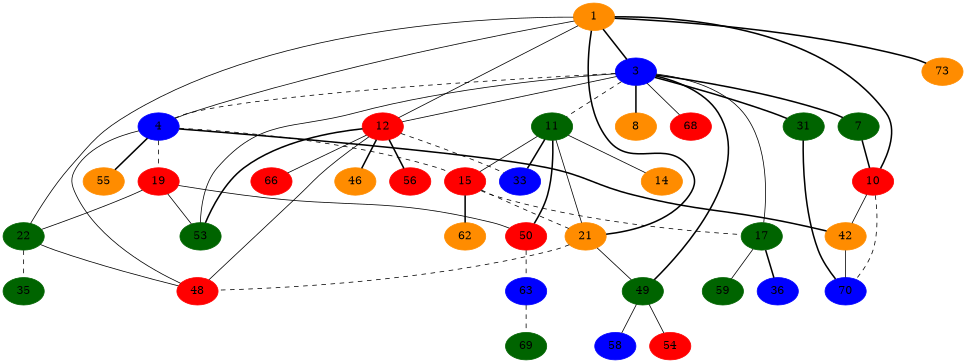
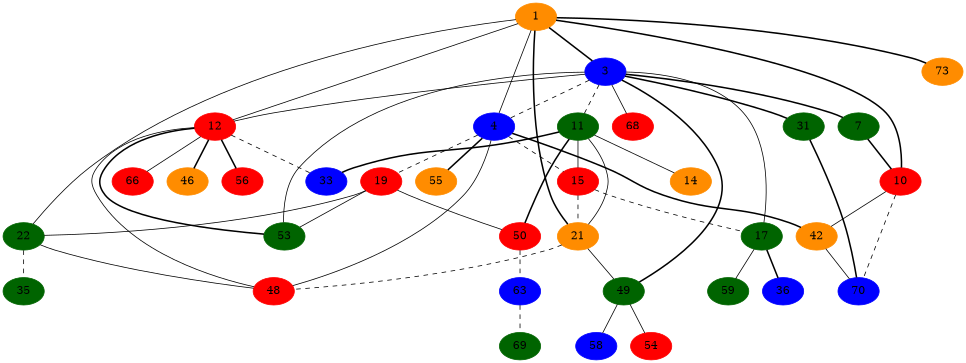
node "8": removed
node "62": removed
